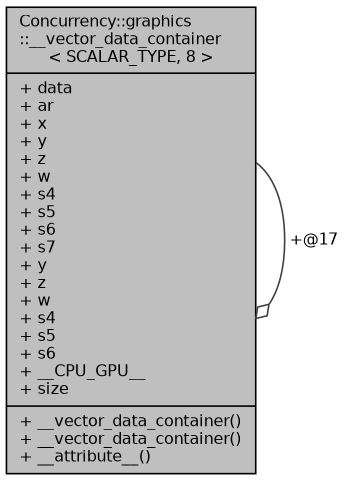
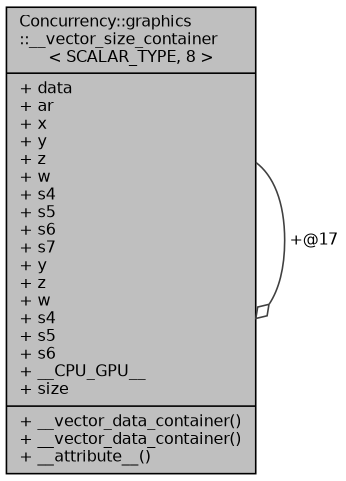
node "Concurrency::graphics": text "::__vector_data_container" -> "::__vector_size_container"
